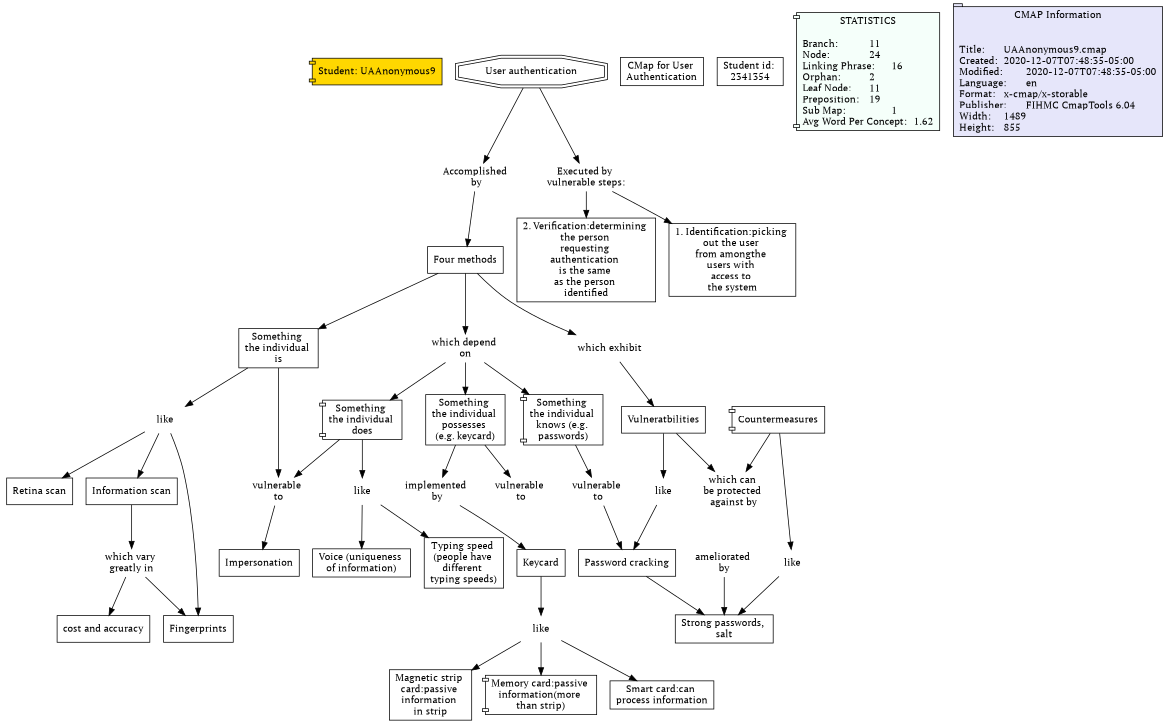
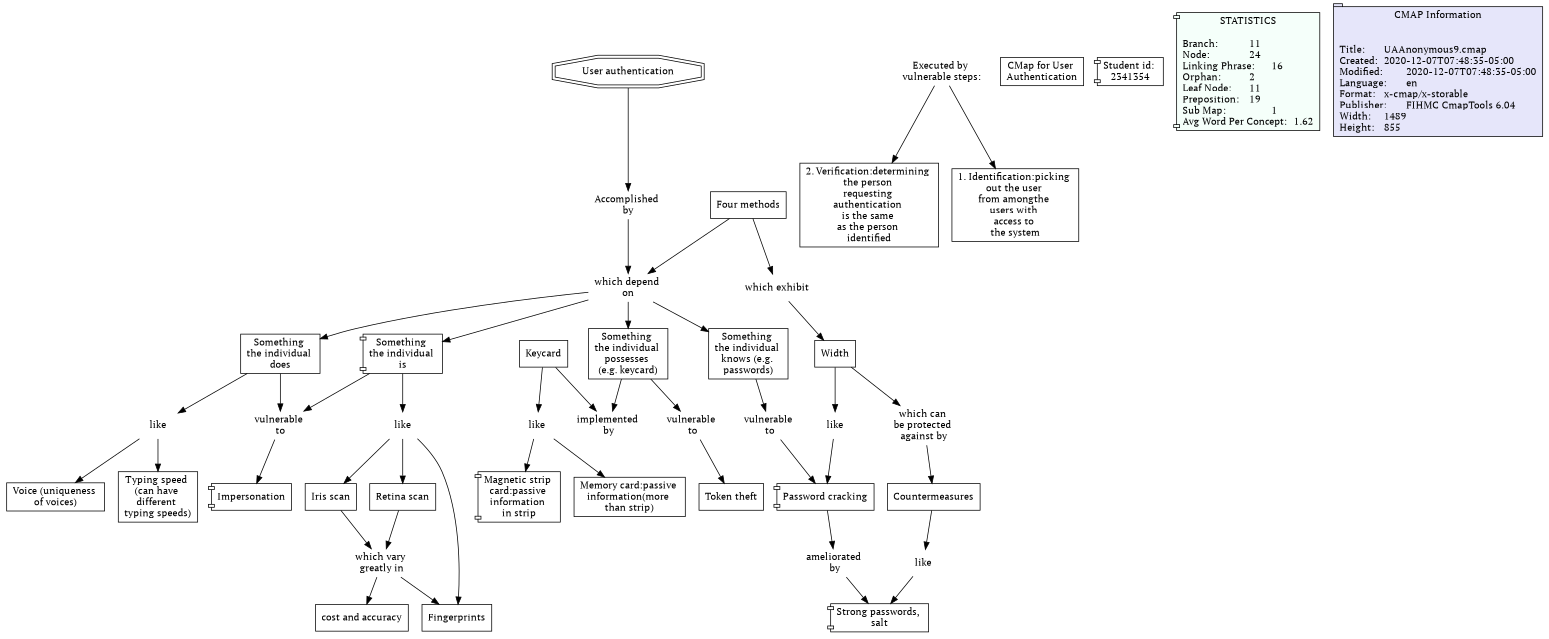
node "Student: UAAnonymous9": removed
node "Student id: 2341354": shape box -> component
edge "User authentication" -> "Executed by vulnerable steps:": removed
edge "Accomplished by" -> "Four methods": now "Accomplished by" -> "which depend on"
edge "Four methods" -> "Something the individual is": now "which depend on" -> "Something the individual is"
node "Something the individual is": shape box -> component
node "Something the individual does": shape component -> box
node "Something the individual knows (e.g. passwords)": shape component -> box
node "Vulneratbilities": label "Vulneratbilities" -> "Width"
node "Countermeasures": shape component -> box
edge "Countermeasures" -> "which can be protected against by": reversed
node "Information scan": label "Information scan" -> "Iris scan"
node "Token theft": added
edge "implemented by" -> "Keycard": reversed
edge "Retina scan" -> "which vary greatly in": added
node "Impersonation": shape box -> component
node "Voice (uniqueness of information)": label "Voice (uniqueness of information)" -> "Voice (uniqueness of voices)"
node "Typing speed (people have different typing speeds)": label "Typing speed (people have different typing speeds)" -> "Typing speed (can have different typing speeds)"
node "Password cracking": shape box -> component
edge "Password cracking" -> "Strong passwords, salt": now "Password cracking" -> "ameliorated by"
node "Strong passwords, salt": shape box -> component
node "Magnetic strip card:passive information in strip": shape box -> component
node "Memory card:passive information(more than strip)": shape component -> box
node "Smart card:can process information": removed
